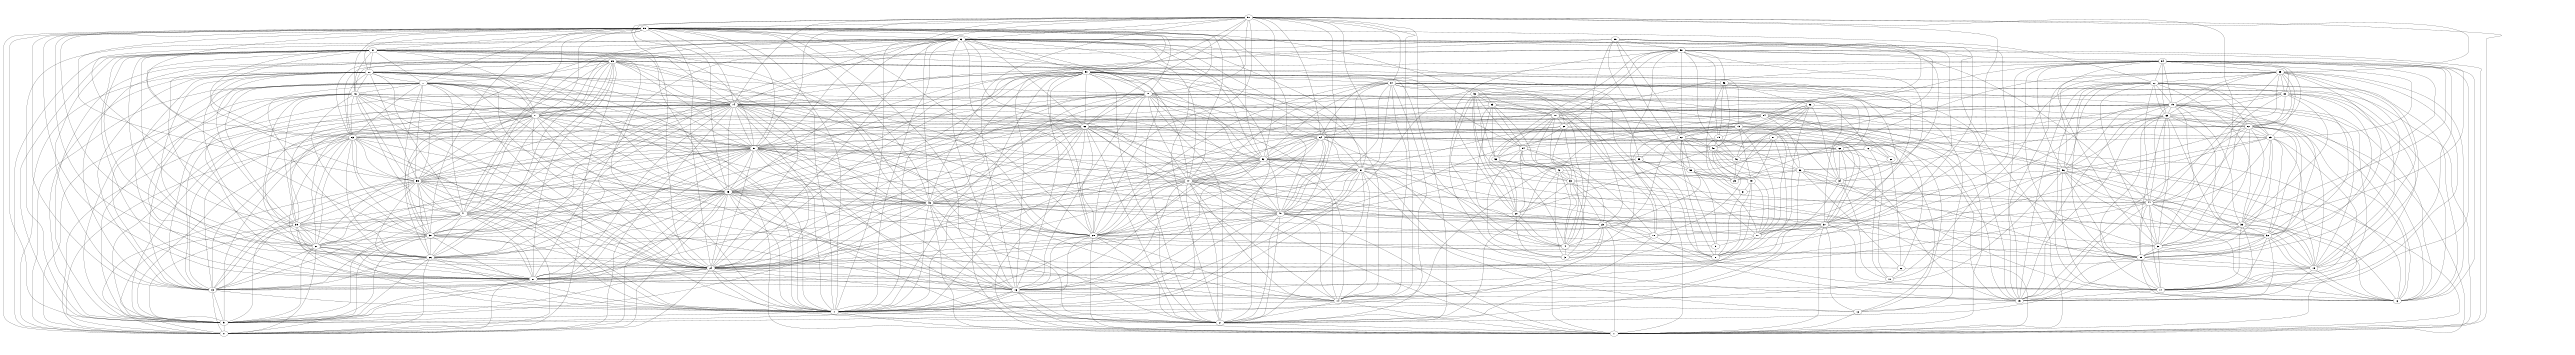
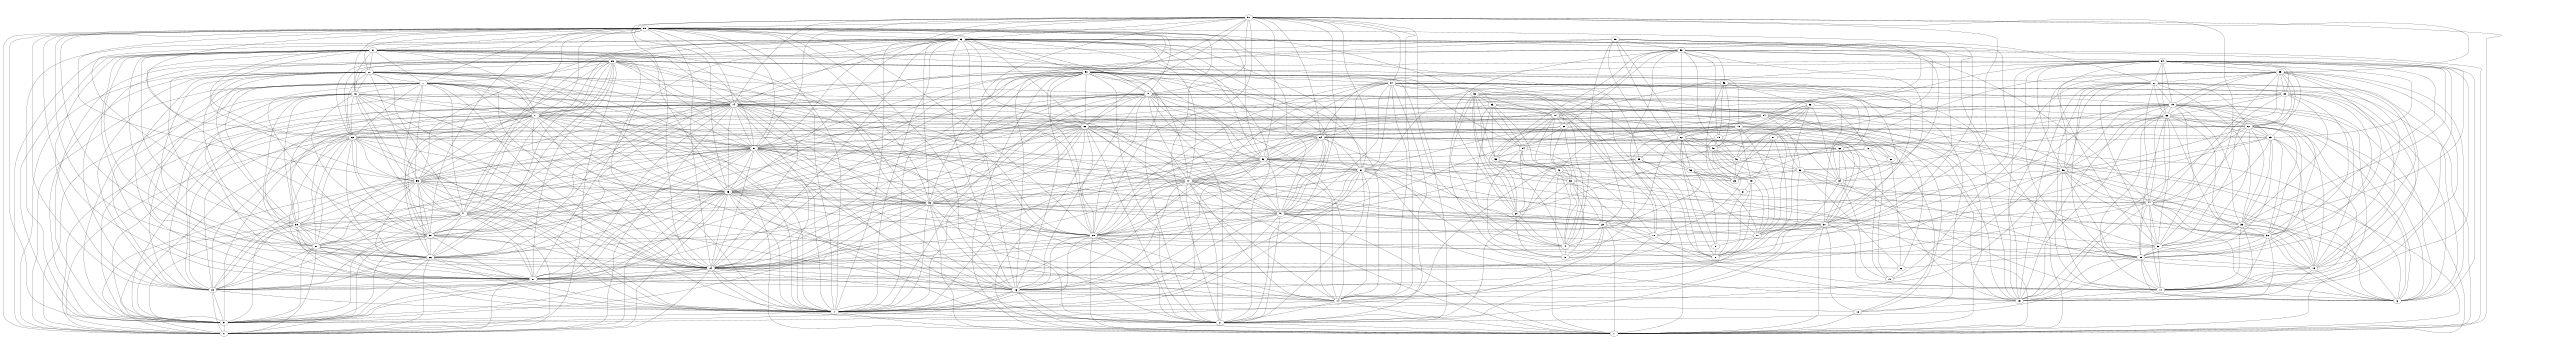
edge "47" -> "95": now "47" -> "71"
edge "65" -> "82": removed
edge "23" -> "54": now "23" -> "42"
edge "22" -> "32": now "22" -> "30"
edge "12" -> "51": now "25" -> "51"
